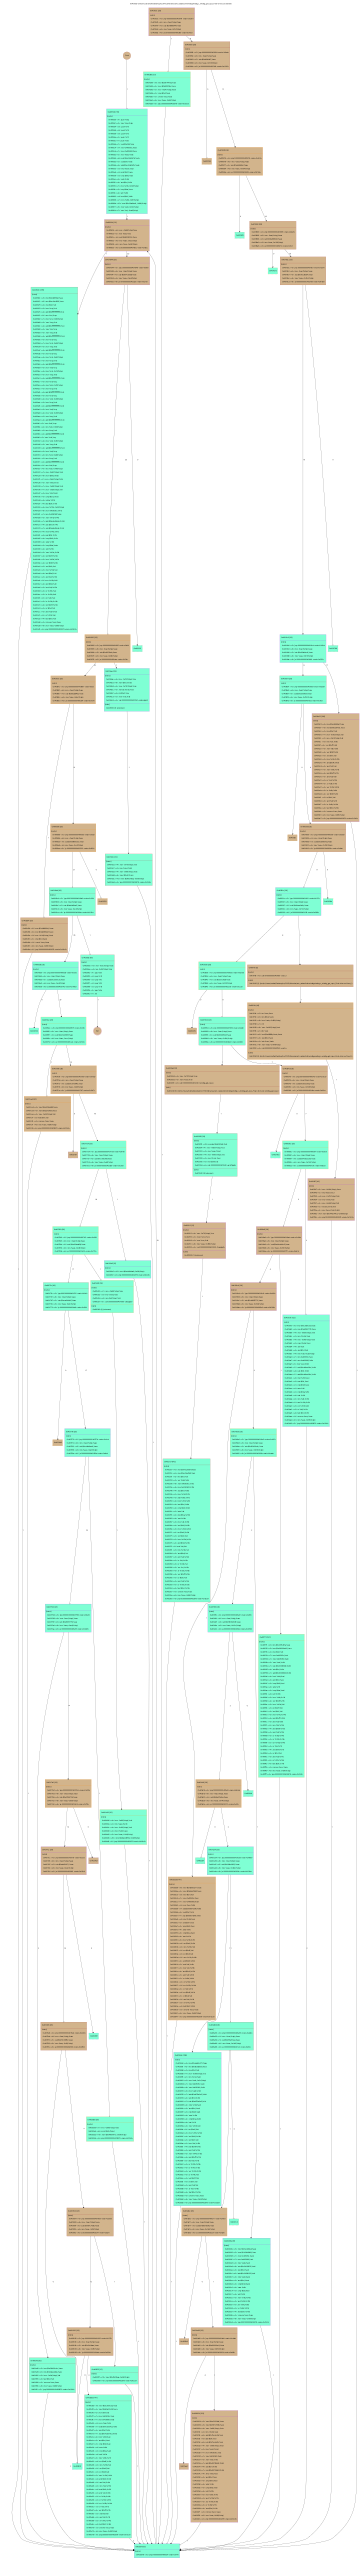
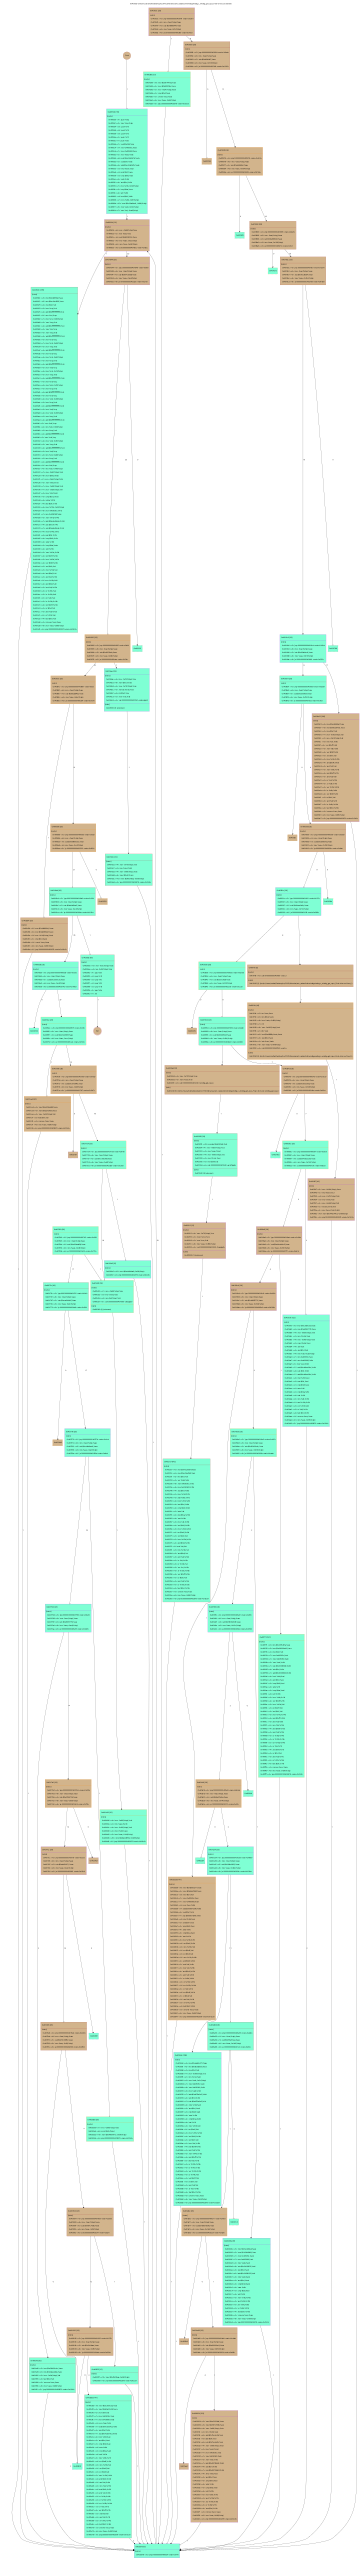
edge "0x401724 [28]" -> "0x401740 [28]": now "0x401724 [28]" -> "0x401d23 [19]"
